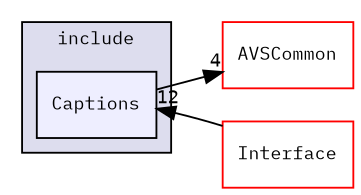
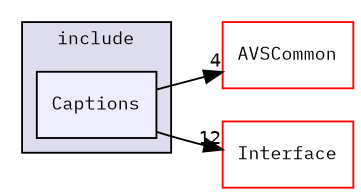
edge "Interface" -> "Captions": reversed
